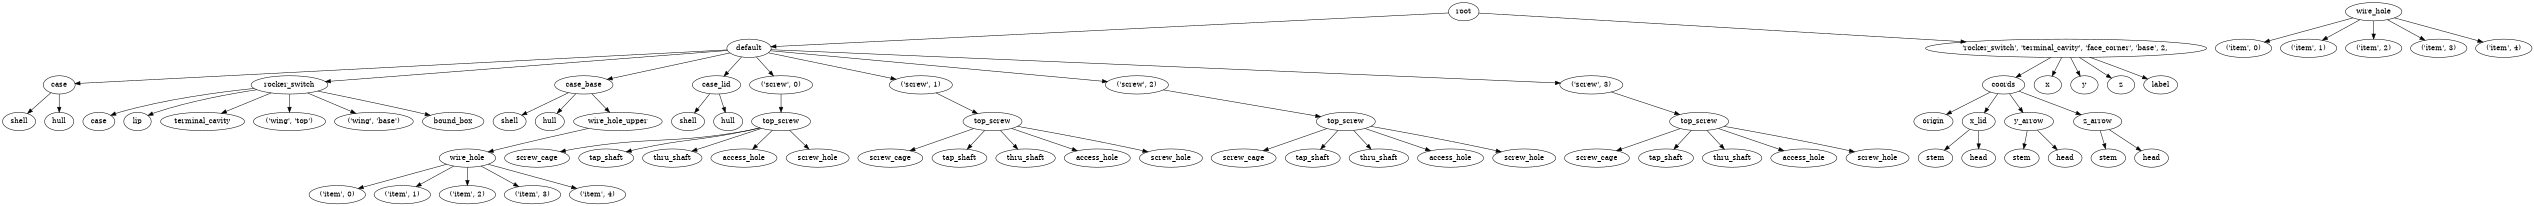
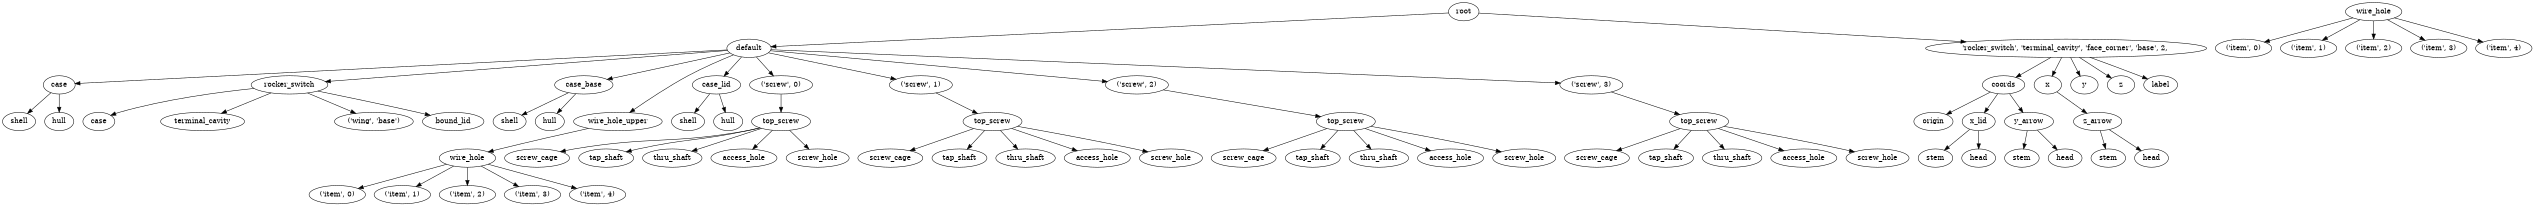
edge "case_base" -> "wire_hole_upper": now "default" -> "wire_hole_upper"
edge "coords" -> "z_arrow": now "x" -> "z_arrow"
node "lip": removed
node "('wing', 'top')": removed
node "bound_box": label "bound_box" -> "bound_lid"
